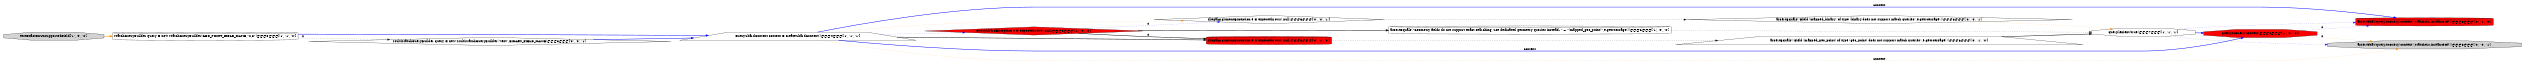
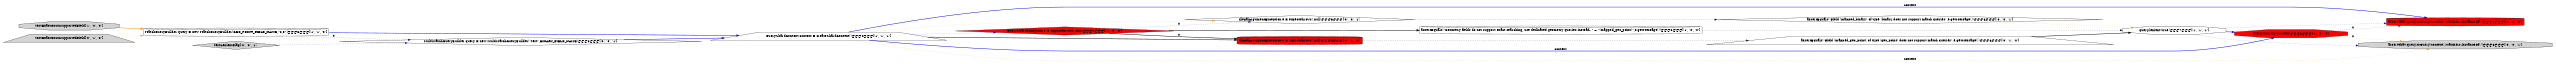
node "testExactOnUnsupportedField['0', '1', '0']": added
node "testLenientFlag['0', '0', '1']": added
